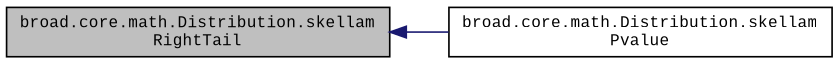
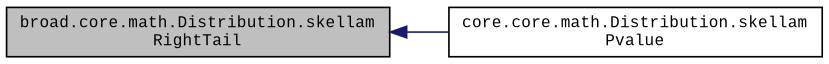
node "broad.core.math.Distribution.skellam Pvalue": label "broad.core.math.Distribution.skellam Pvalue" -> "core.core.math.Distribution.skellam Pvalue"
